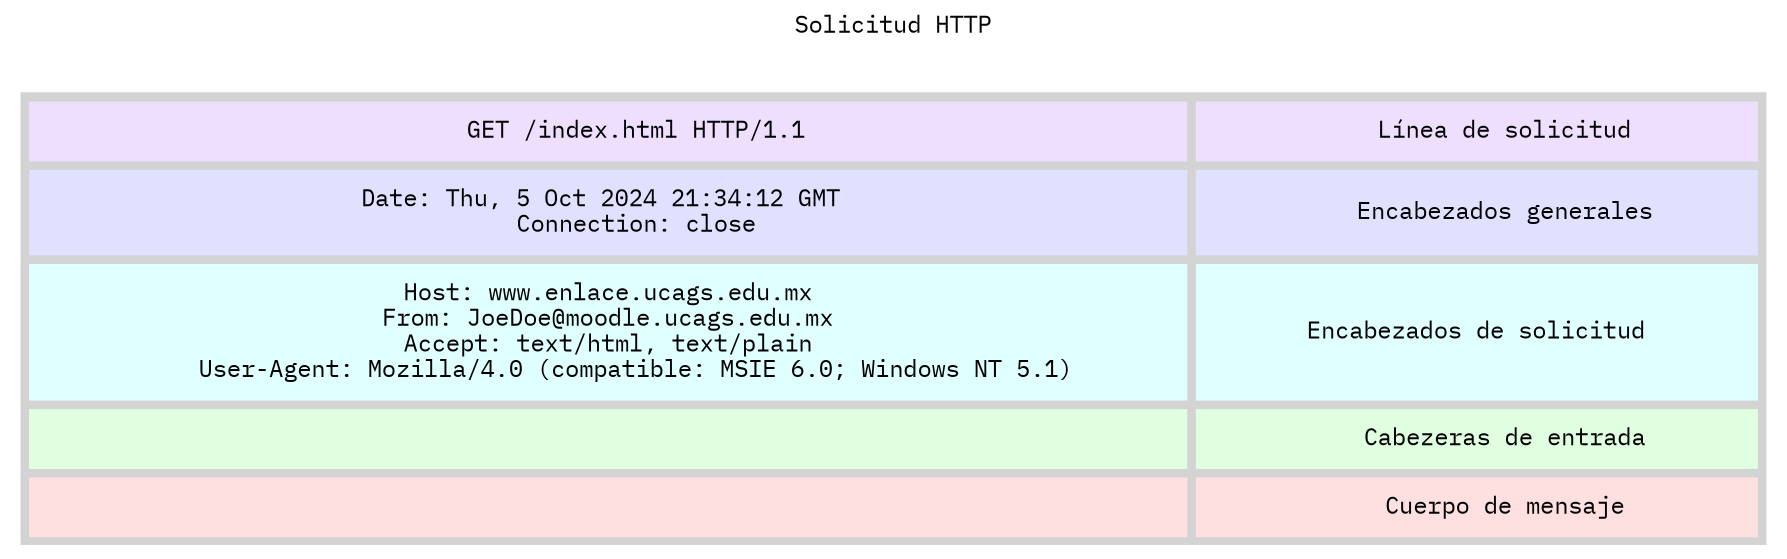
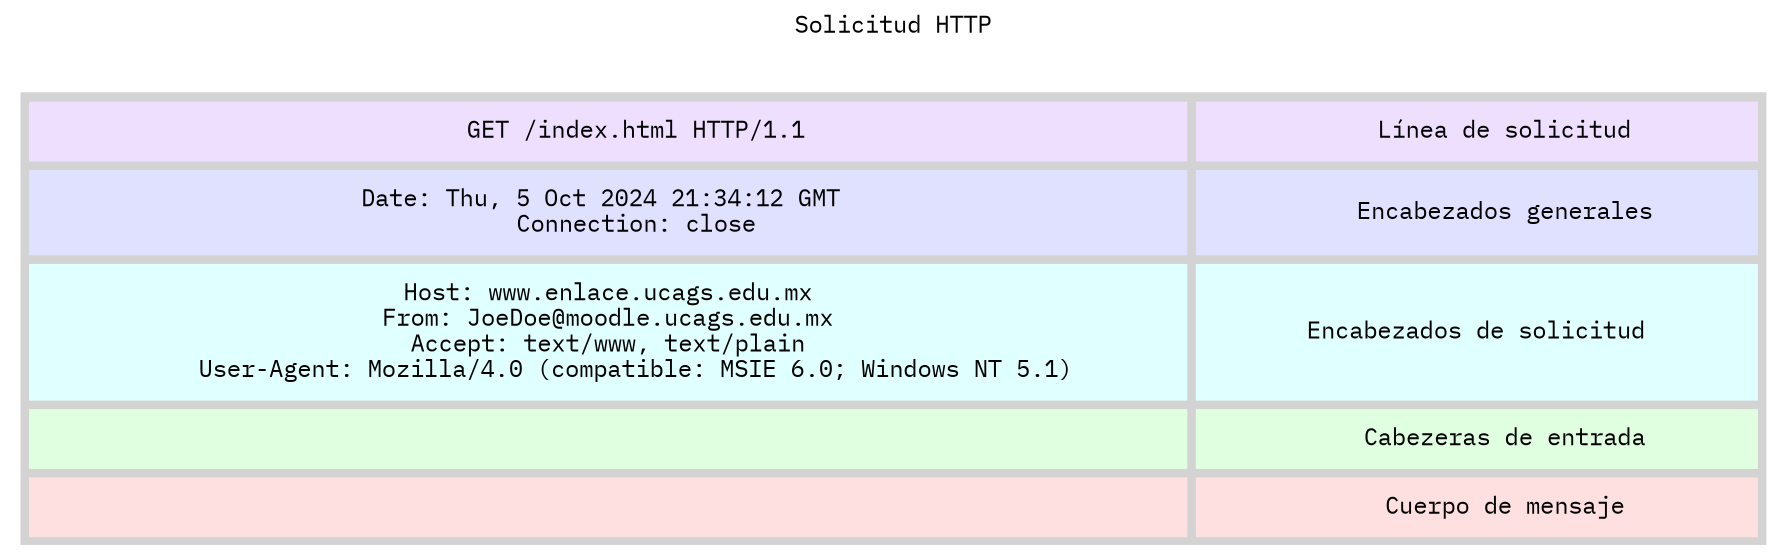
node "GET /index.html HTTP/1.1": text "Accept: text/html, text/plain" -> "Accept: text/www, text/plain"
